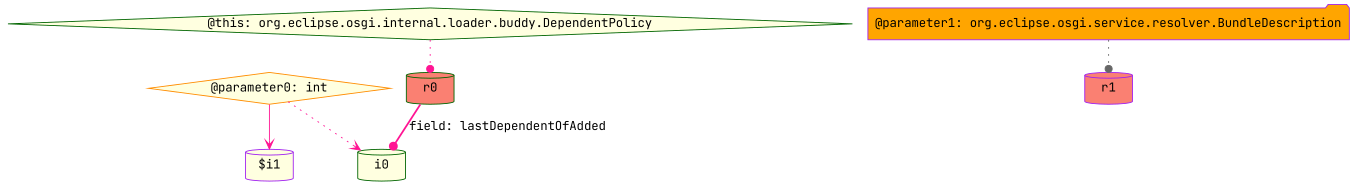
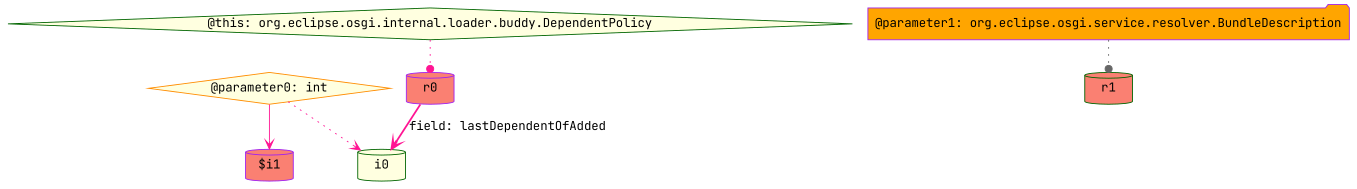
node "r0": color darkgreen -> purple
node "r1": color purple -> darkgreen
edge "r0" -> "i0": arrowhead dot -> vee
node "$i1": fillcolor lightyellow -> salmon
